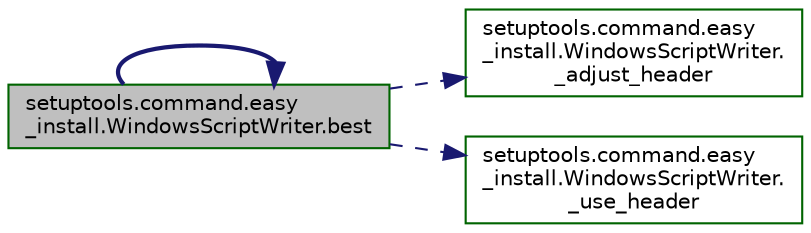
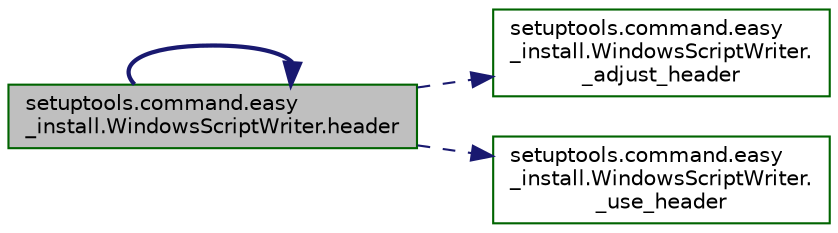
node "setuptools.command.easy _install.WindowsScriptWriter.best": label "setuptools.command.easy _install.WindowsScriptWriter.best" -> "setuptools.command.easy _install.WindowsScriptWriter.header"
